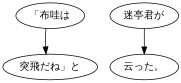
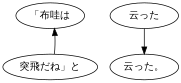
node "迷亭君が": label "迷亭君が" -> "云った"
edge "「布哇は" -> "突飛だね」と": reversed
